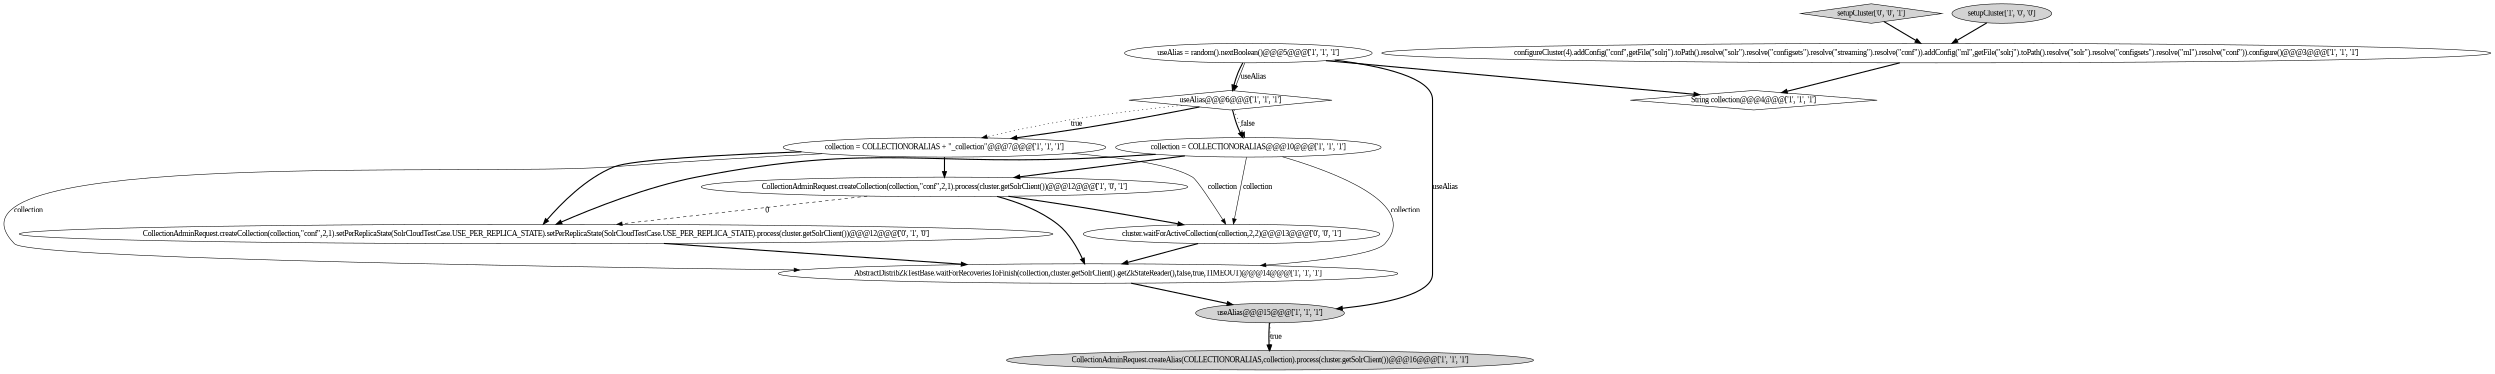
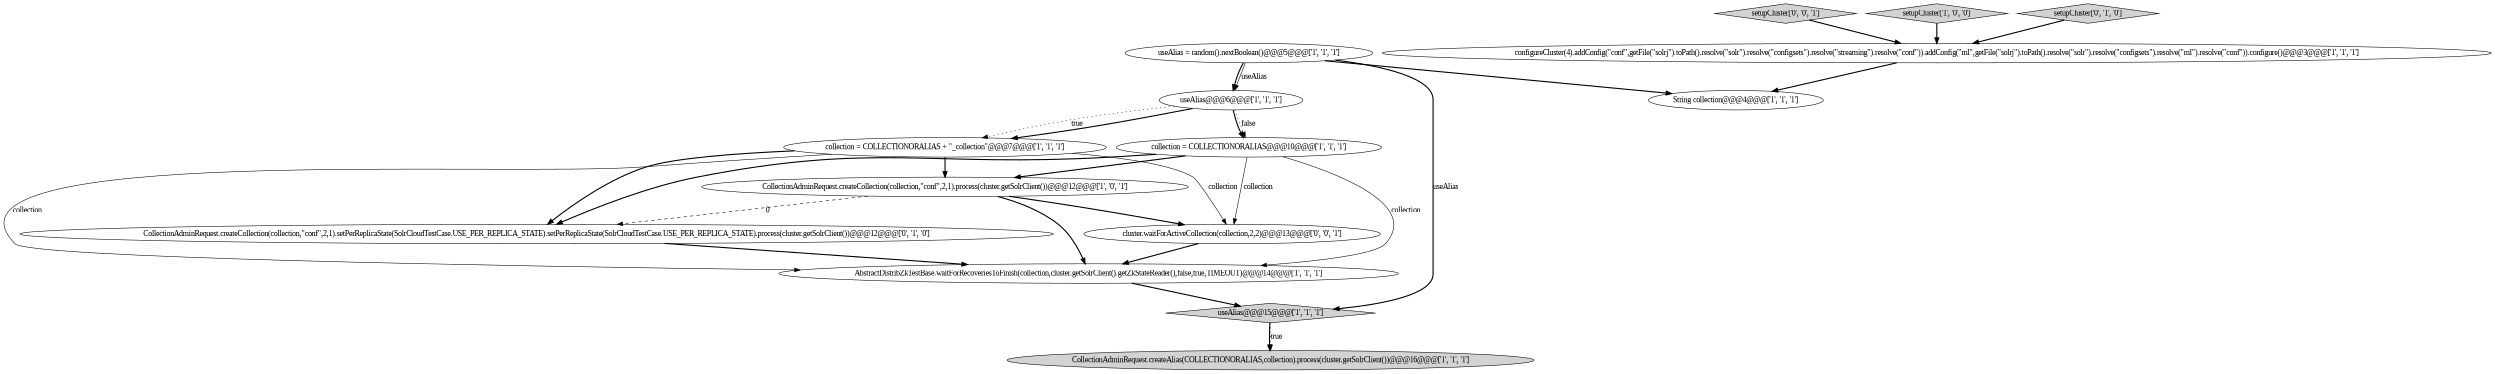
node "setupCluster['1', '0', '0']": shape ellipse -> diamond
node "setupCluster['0', '1', '0']": added
node "useAlias@@@6@@@['1', '1', '1']": shape diamond -> ellipse
node "String collection@@@4@@@['1', '1', '1']": shape diamond -> ellipse
node "useAlias@@@15@@@['1', '1', '1']": shape ellipse -> diamond
